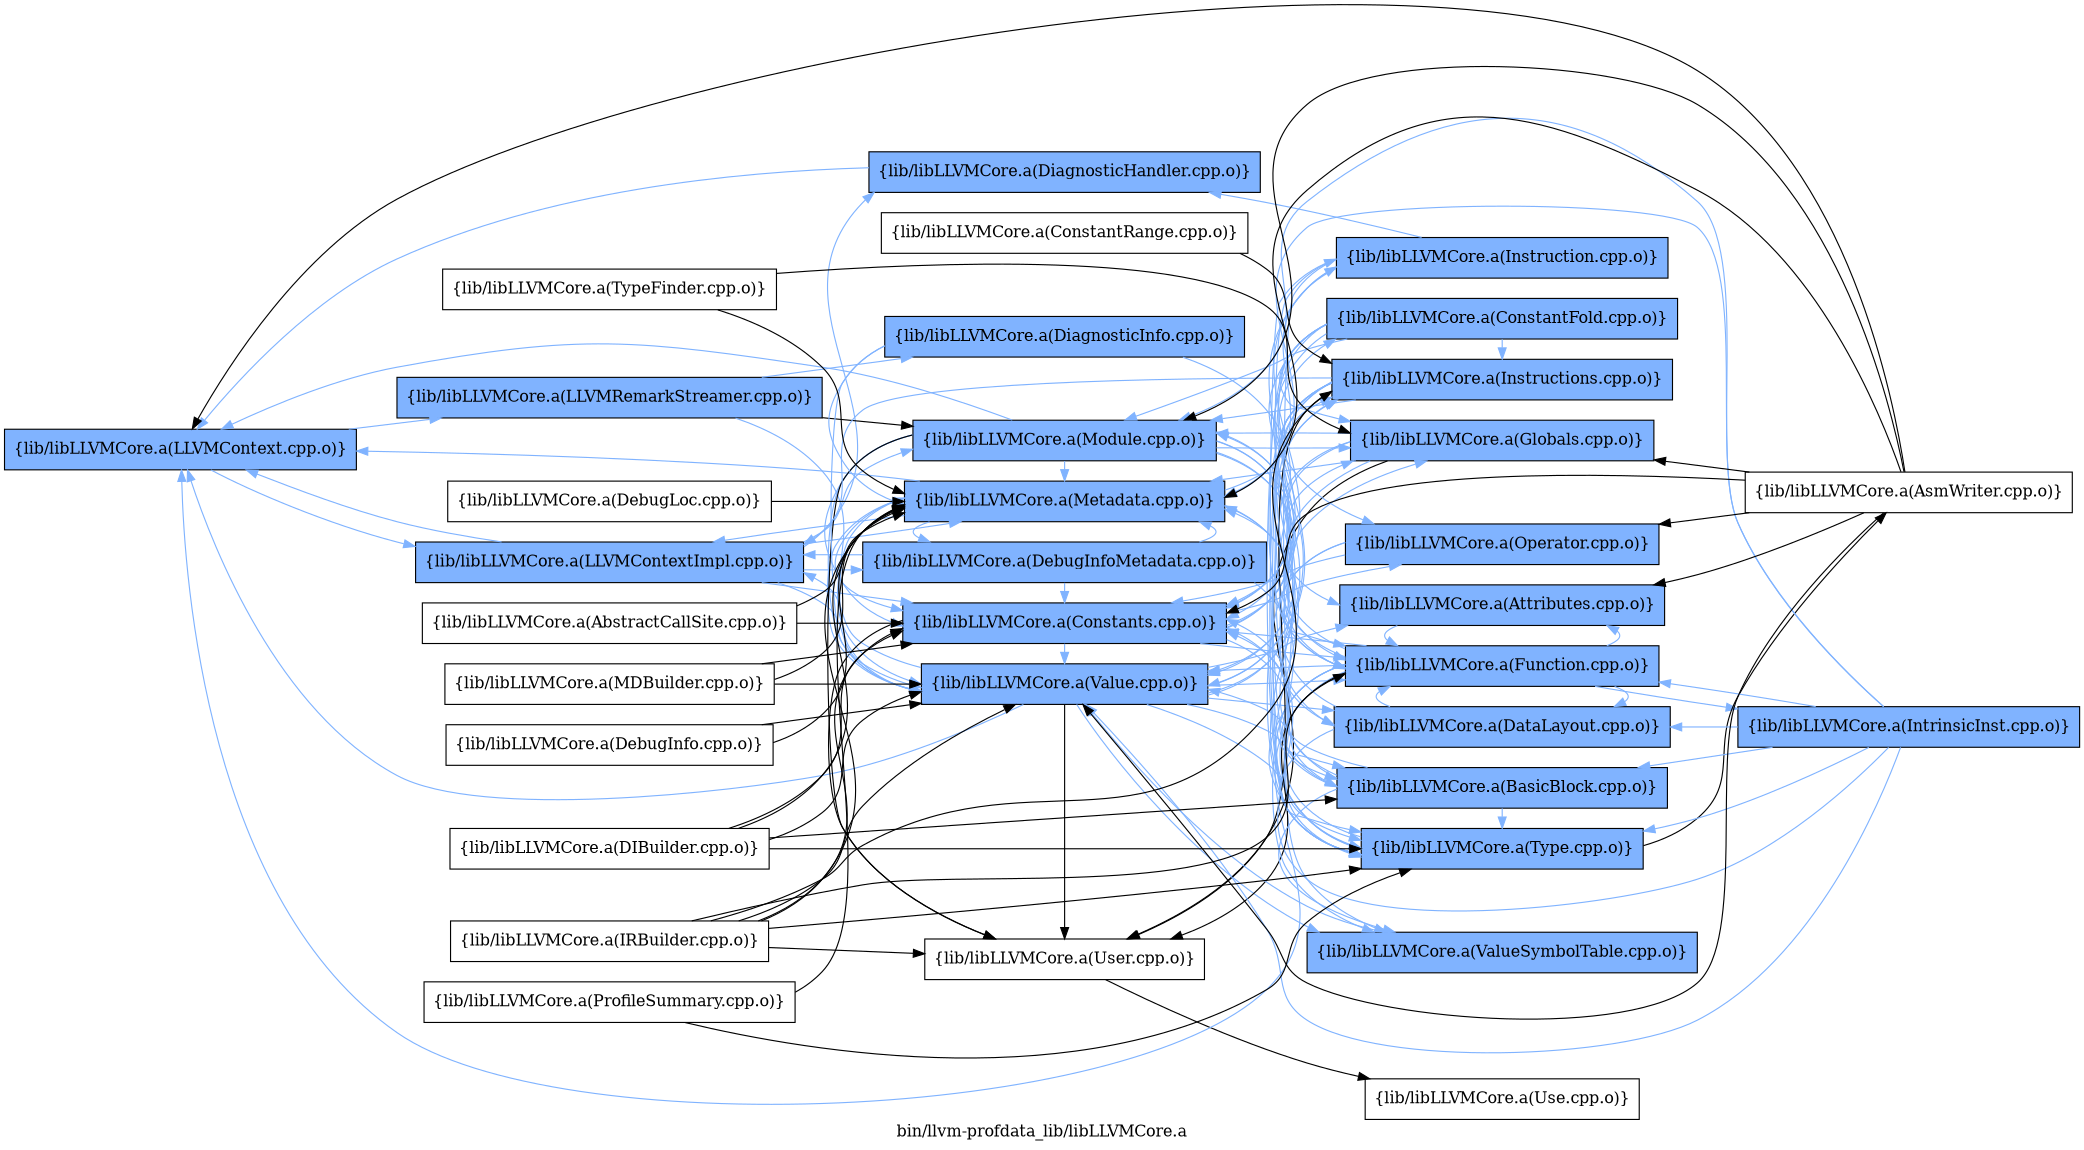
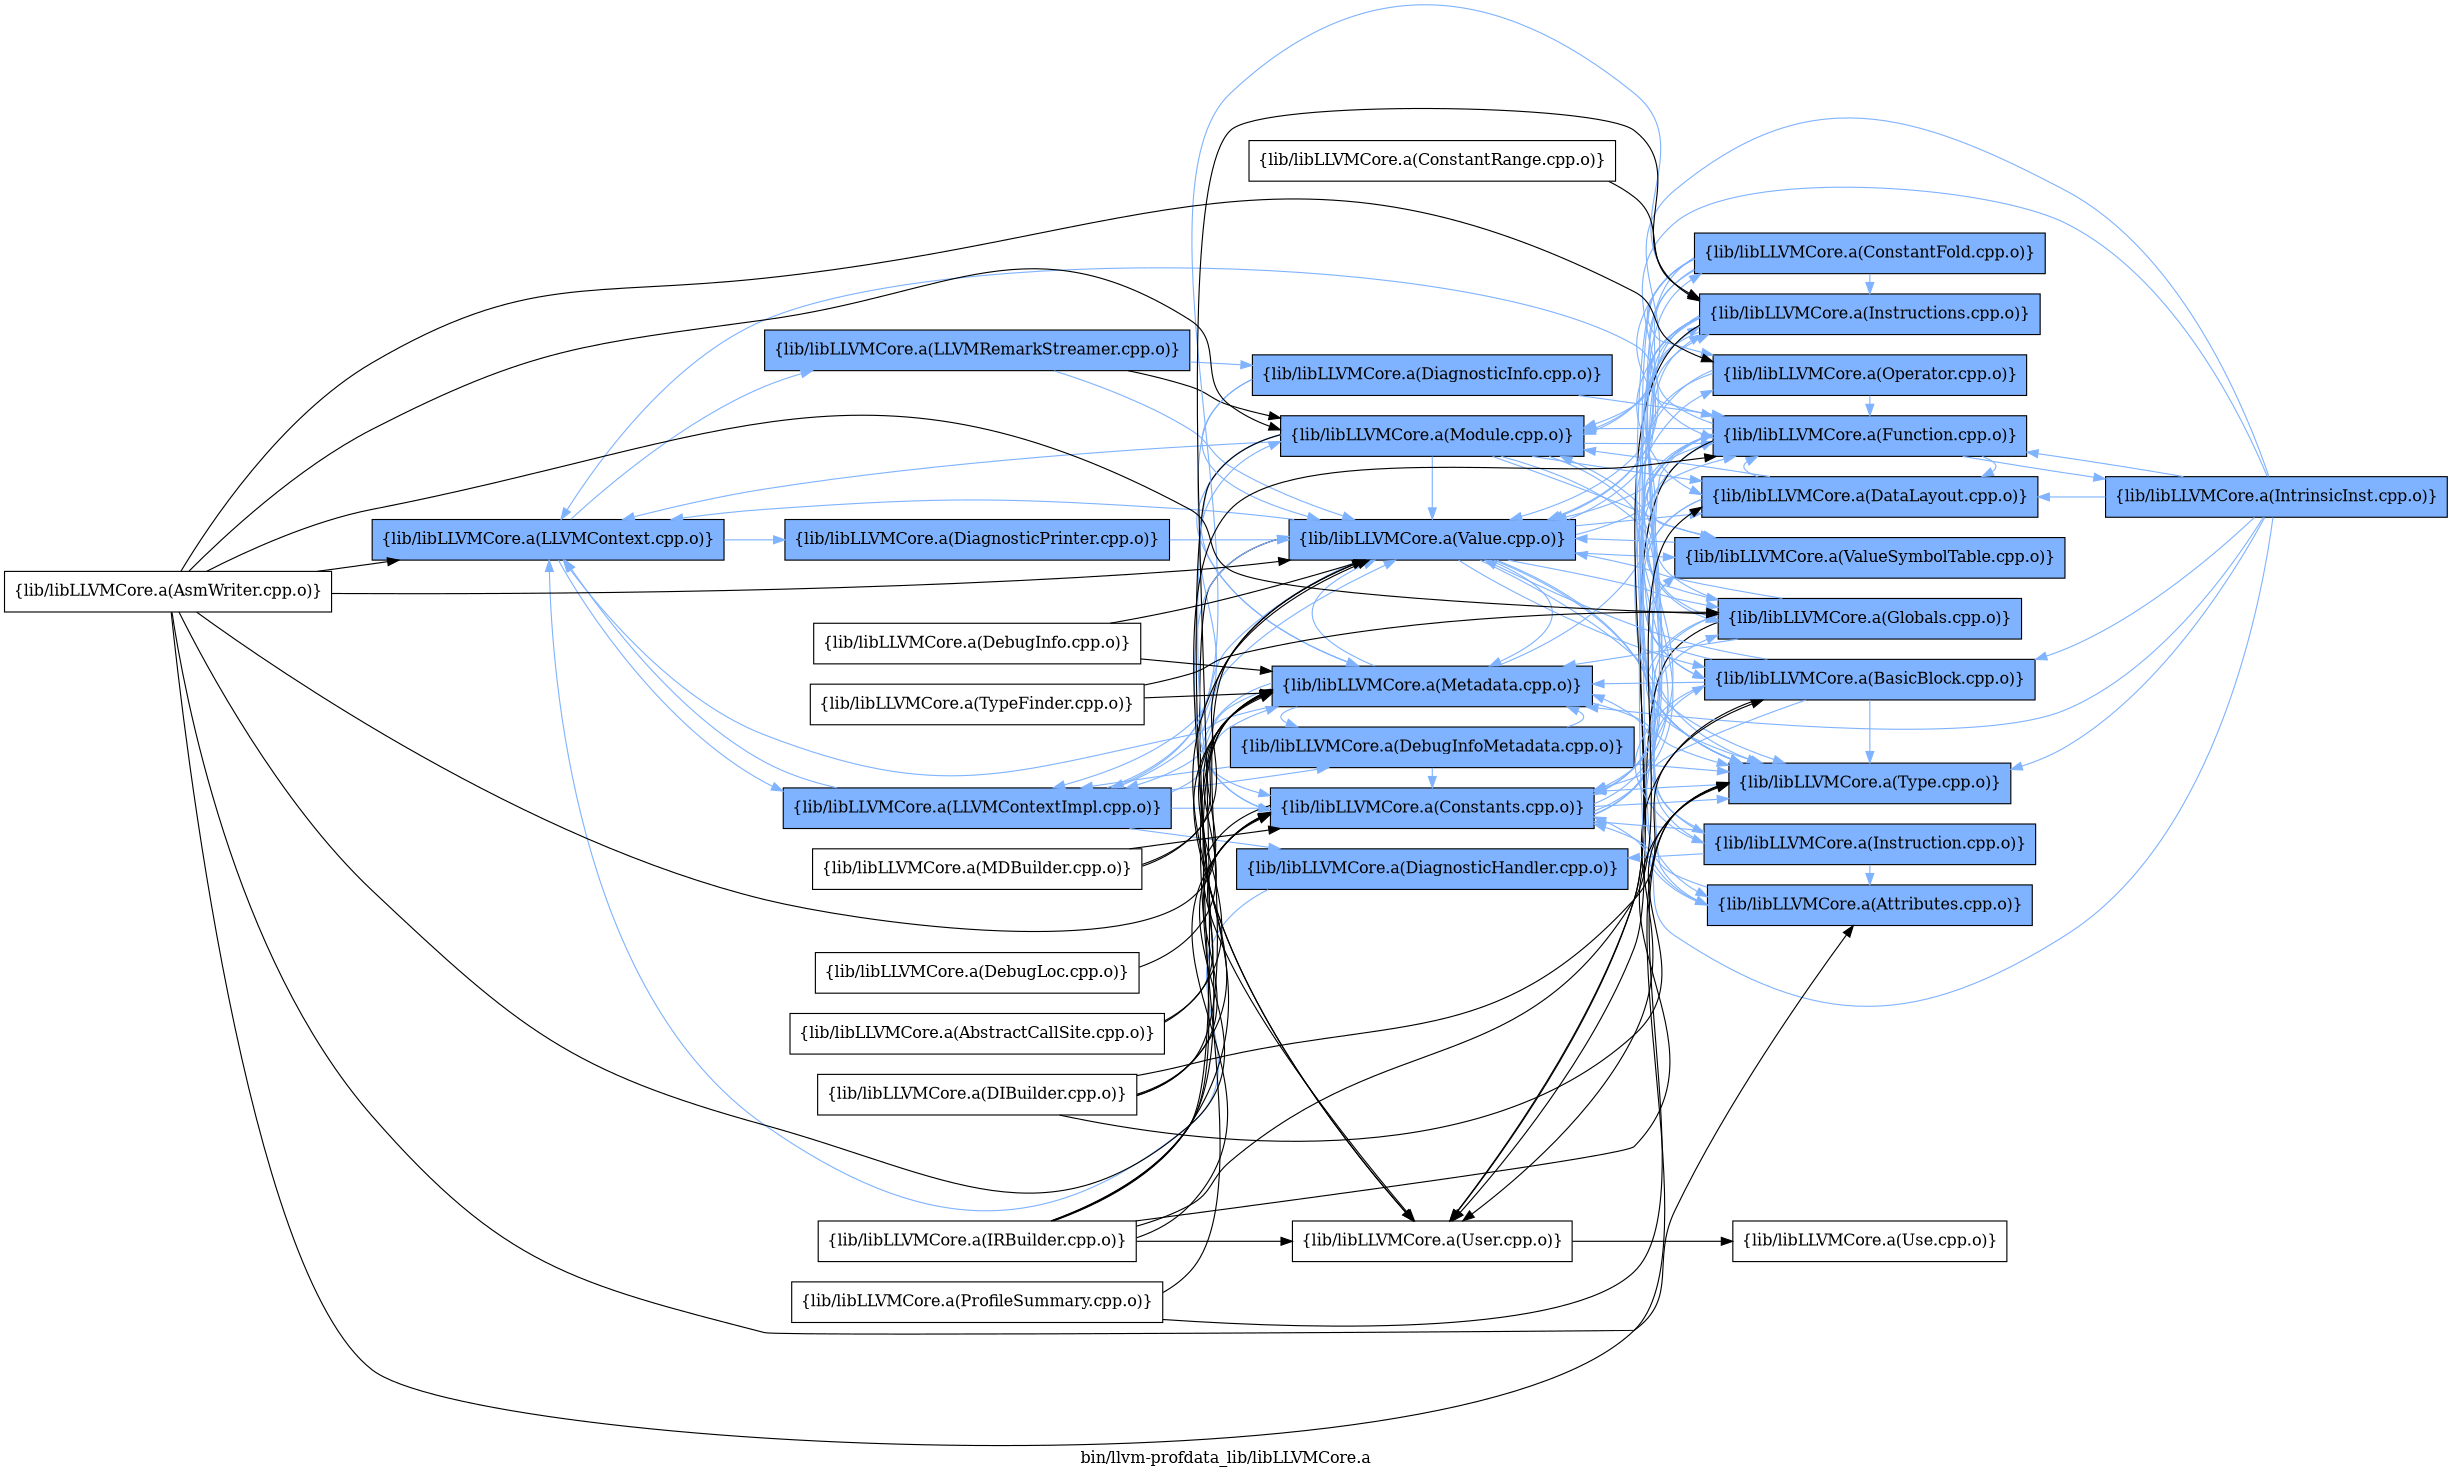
node "{lib/libLLVMCore.a(DiagnosticPrinter.cpp.o)}": added
edge "{lib/libLLVMCore.a(DataLayout.cpp.o)}" -> "{lib/libLLVMCore.a(Globals.cpp.o)}": added
edge "{lib/libLLVMCore.a(Function.cpp.o)}" -> "{lib/libLLVMCore.a(Metadata.cpp.o)}": removed
edge "{lib/libLLVMCore.a(Instructions.cpp.o)}" -> "{lib/libLLVMCore.a(Attributes.cpp.o)}": added
edge "{lib/libLLVMCore.a(Function.cpp.o)}" -> "{lib/libLLVMCore.a(Constants.cpp.o)}": now "{lib/libLLVMCore.a(Attributes.cpp.o)}" -> "{lib/libLLVMCore.a(Constants.cpp.o)}"
edge "{lib/libLLVMCore.a(Type.cpp.o)}" -> "{lib/libLLVMCore.a(AsmWriter.cpp.o)}": reversed
edge "{lib/libLLVMCore.a(IRBuilder.cpp.o)}" -> "{lib/libLLVMCore.a(DataLayout.cpp.o)}": added
edge "{lib/libLLVMCore.a(BasicBlock.cpp.o)}" -> "{lib/libLLVMCore.a(User.cpp.o)}": added
